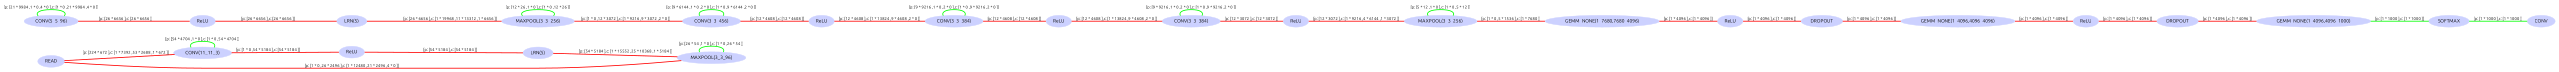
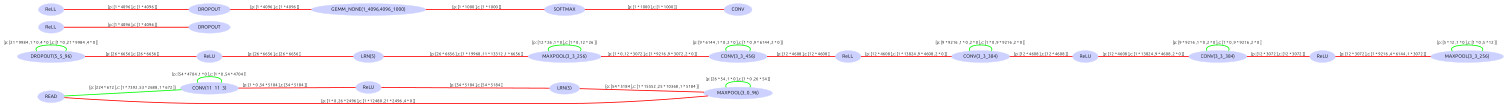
node "CONV(5_5_96)": label "CONV(5_5_96)" -> "DROPOUT(5_5_96)"
node "GEMM_NONE(1_7680,7680_4096)": removed
node "GEMM_NONE(1_4096,4096_4096)": removed
edge "GEMM_NONE(1_4096,4096_1000)" -- "SOFTMAX": color green -> red
edge "SOFTMAX" -- "CONV": color green -> red
edge "CONV(11_11_3)" -- "READ": color red -> green
node "MAXPOOL(3_3_96)": label "MAXPOOL(3_3_96)" -> "MAXPOOL(3_0_96)"
